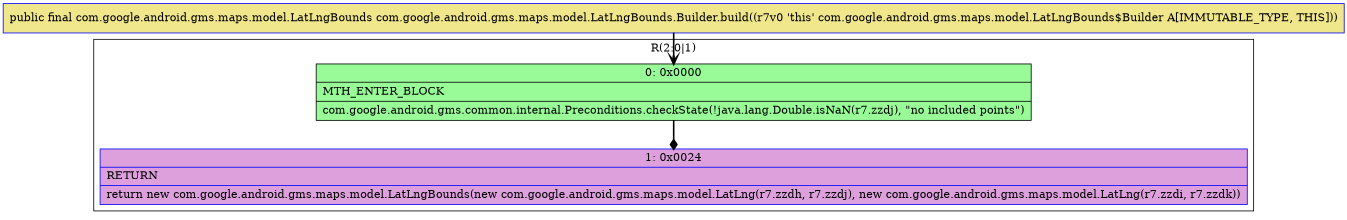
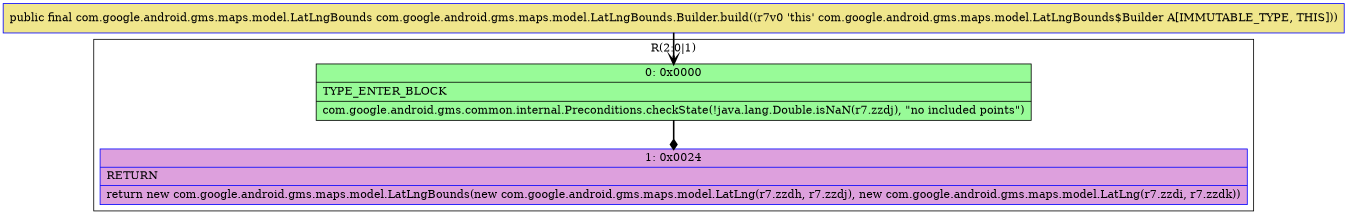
node "0: 0x0000": text "MTH_ENTER_BLOCK" -> "TYPE_ENTER_BLOCK"
